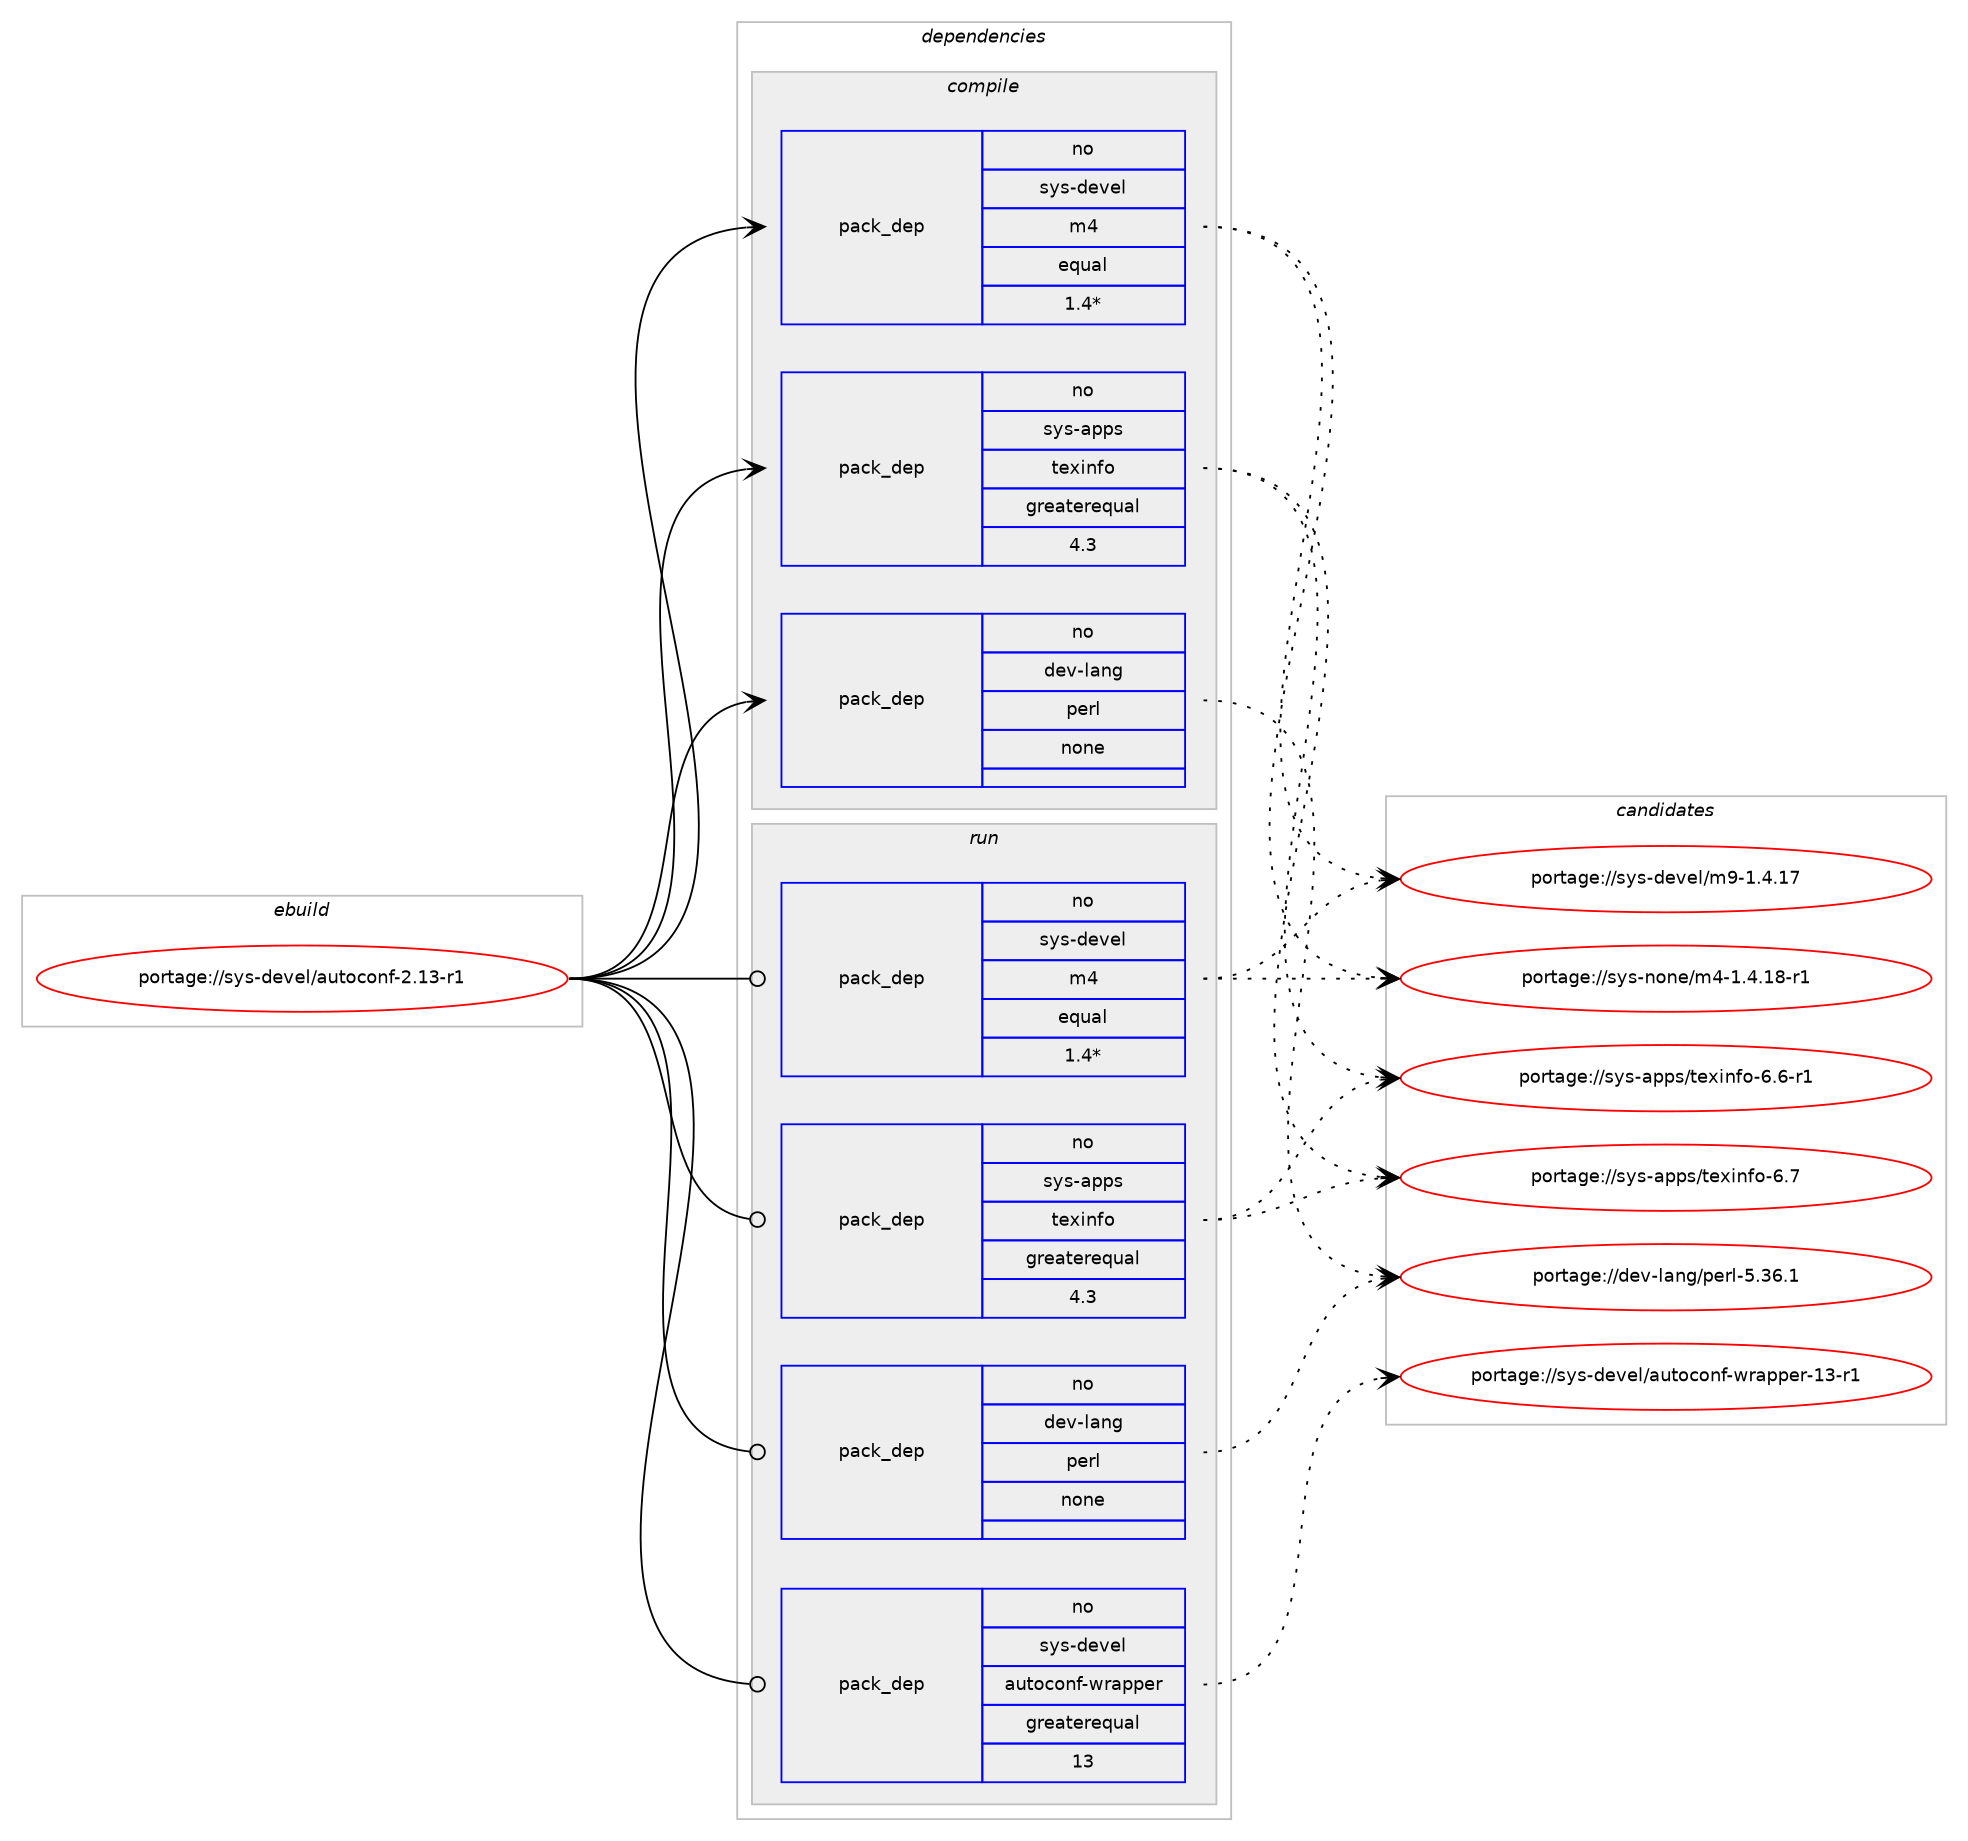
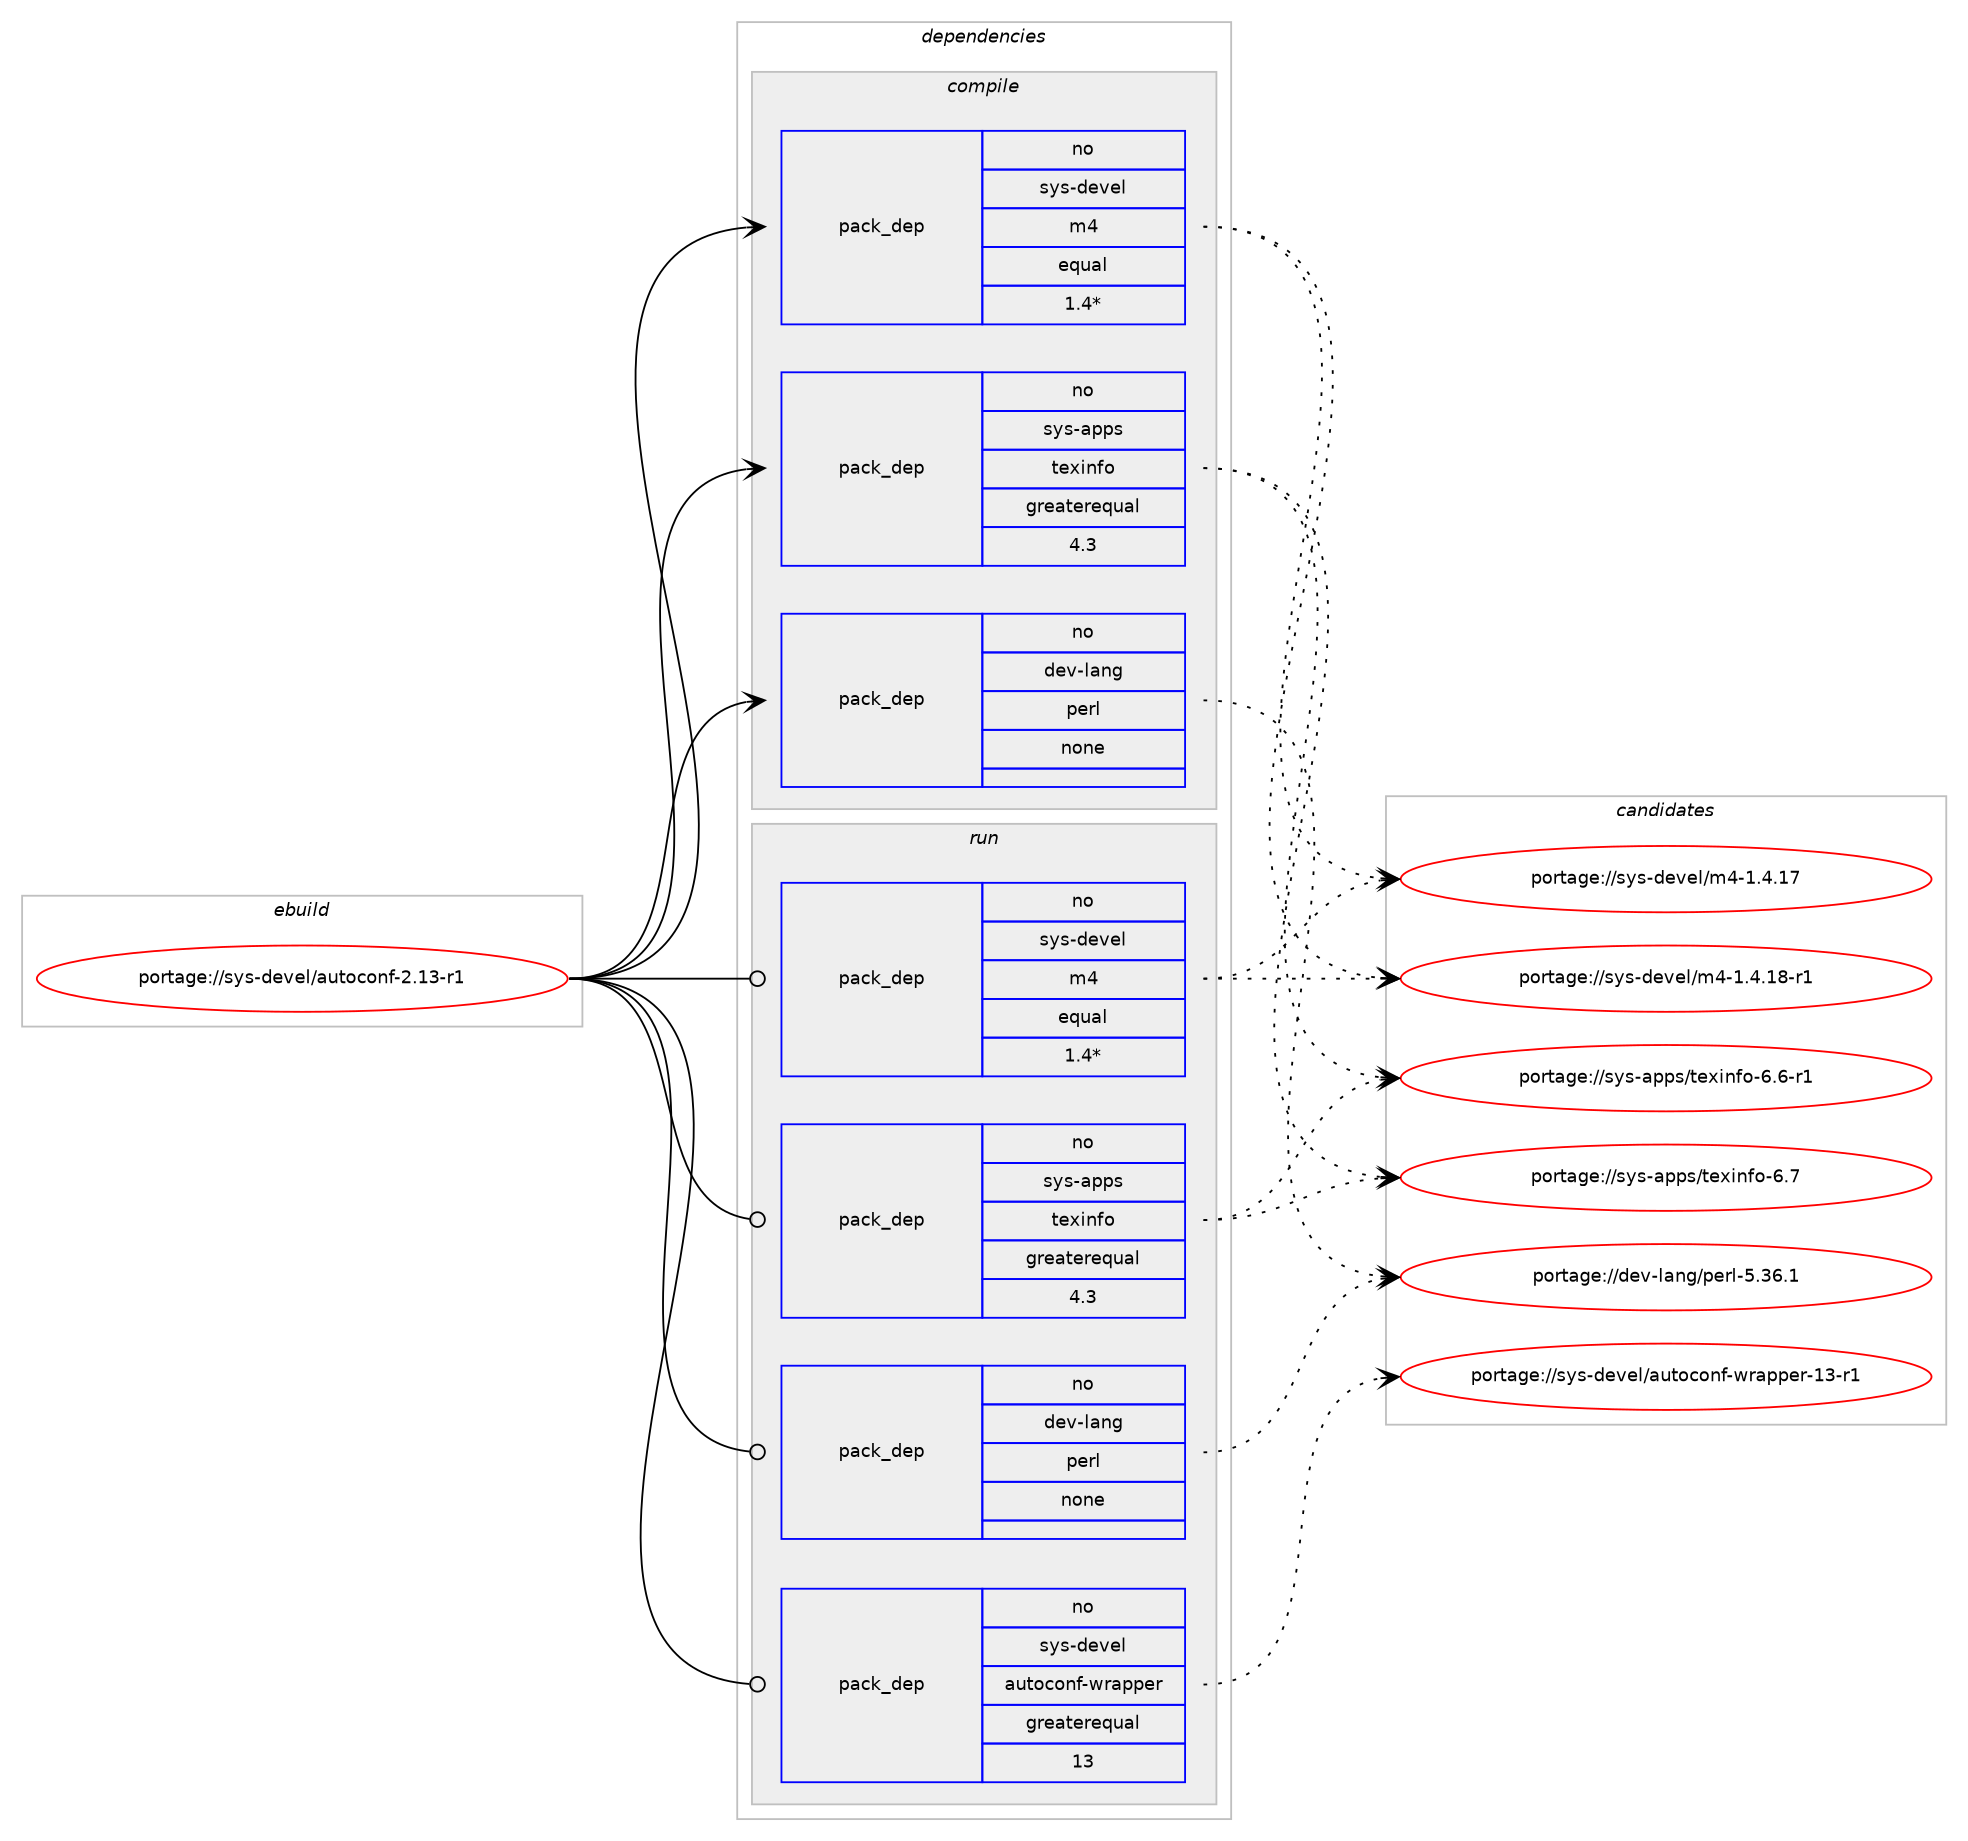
node "portage://sys-devel/m9-1.4.17": label "portage://sys-devel/m9-1.4.17" -> "portage://sys-devel/m4-1.4.17"
node "portage://sys-none/m4-1.4.18-r1": label "portage://sys-none/m4-1.4.18-r1" -> "portage://sys-devel/m4-1.4.18-r1"
